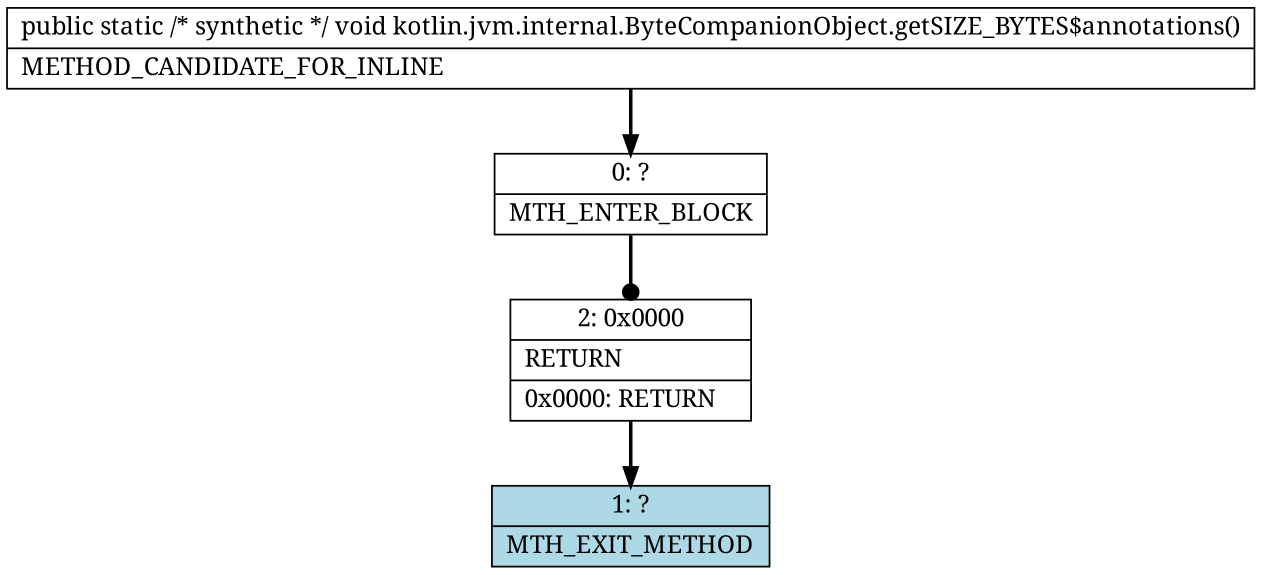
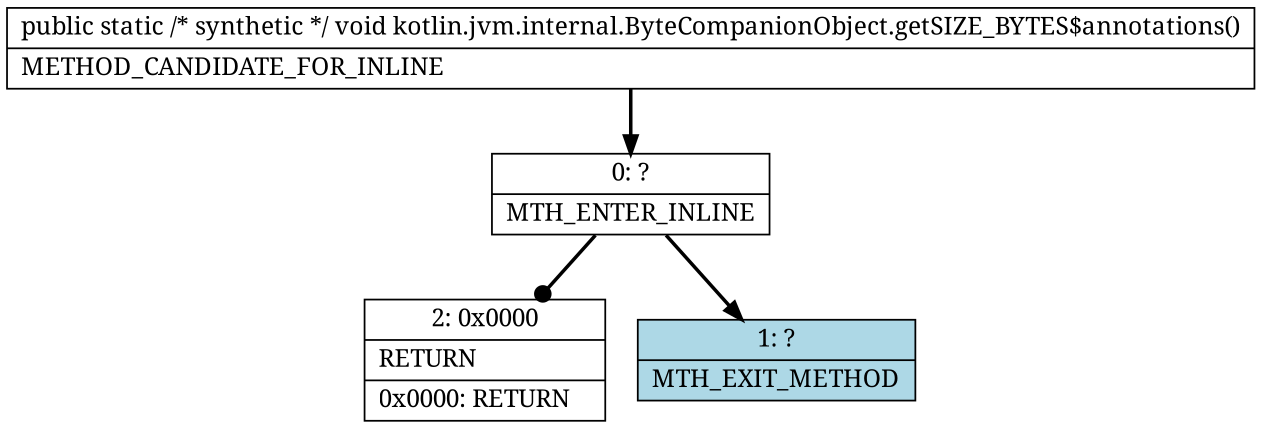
node "0: ?": text "MTH_ENTER_BLOCK" -> "MTH_ENTER_INLINE"
edge "2: 0x0000" -> "1: ?": now "0: ?" -> "1: ?"
